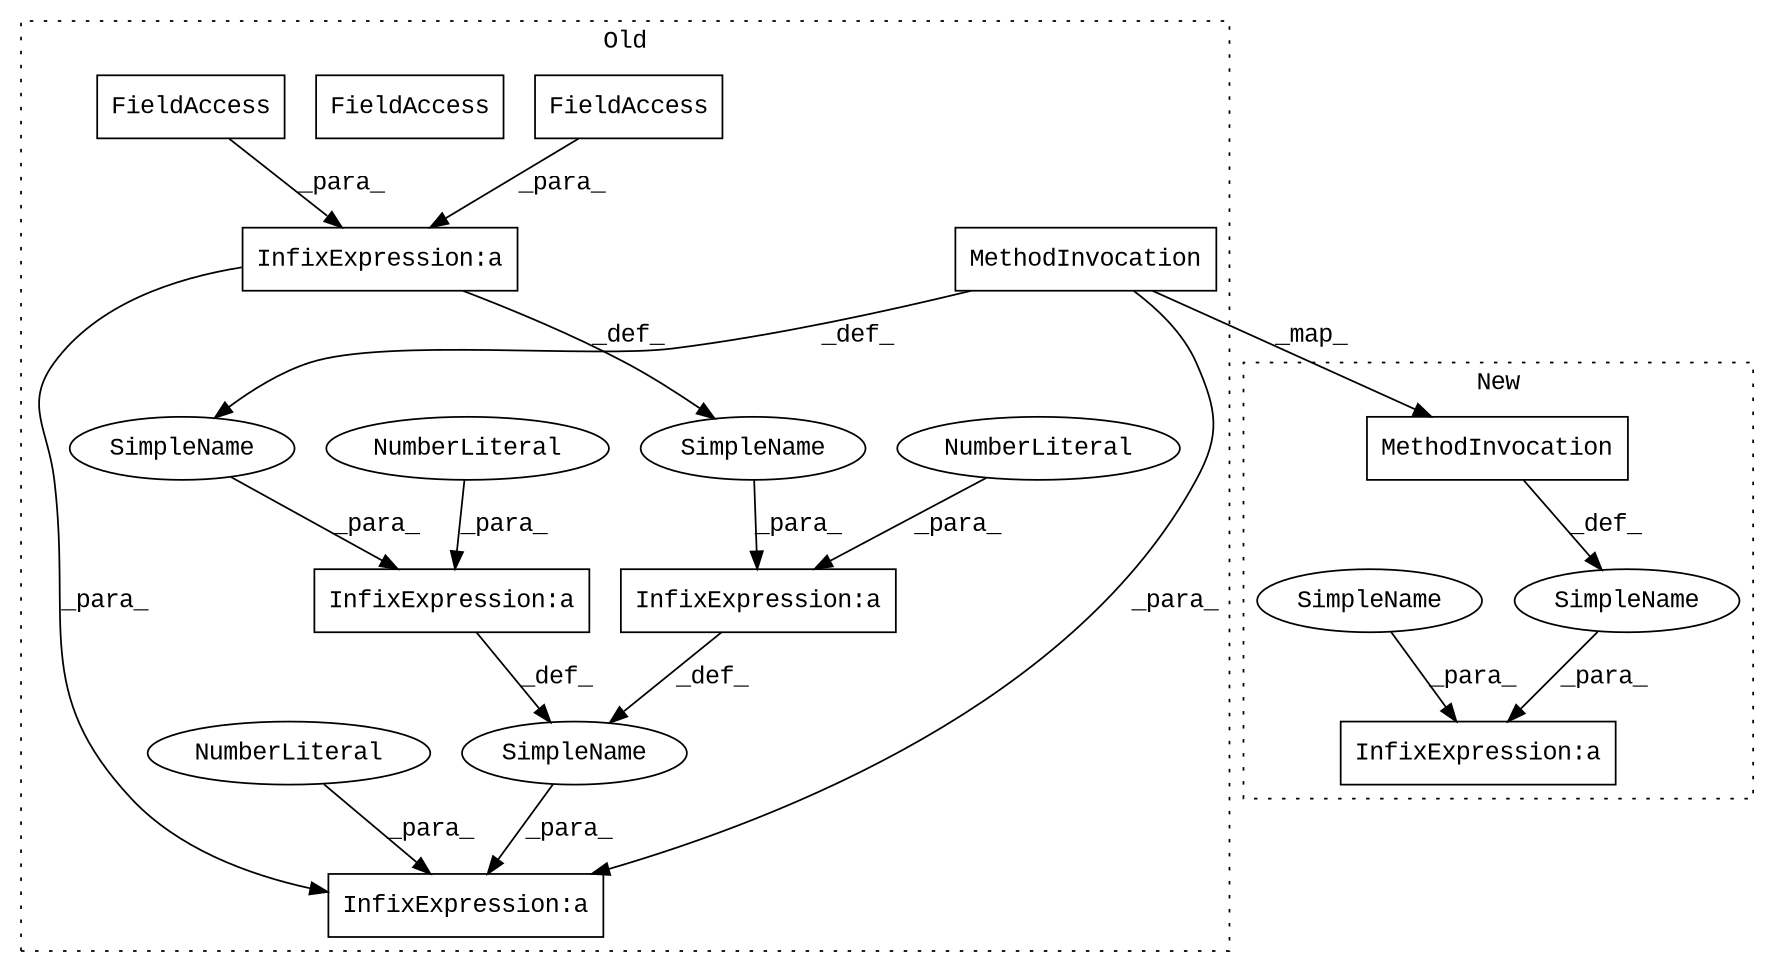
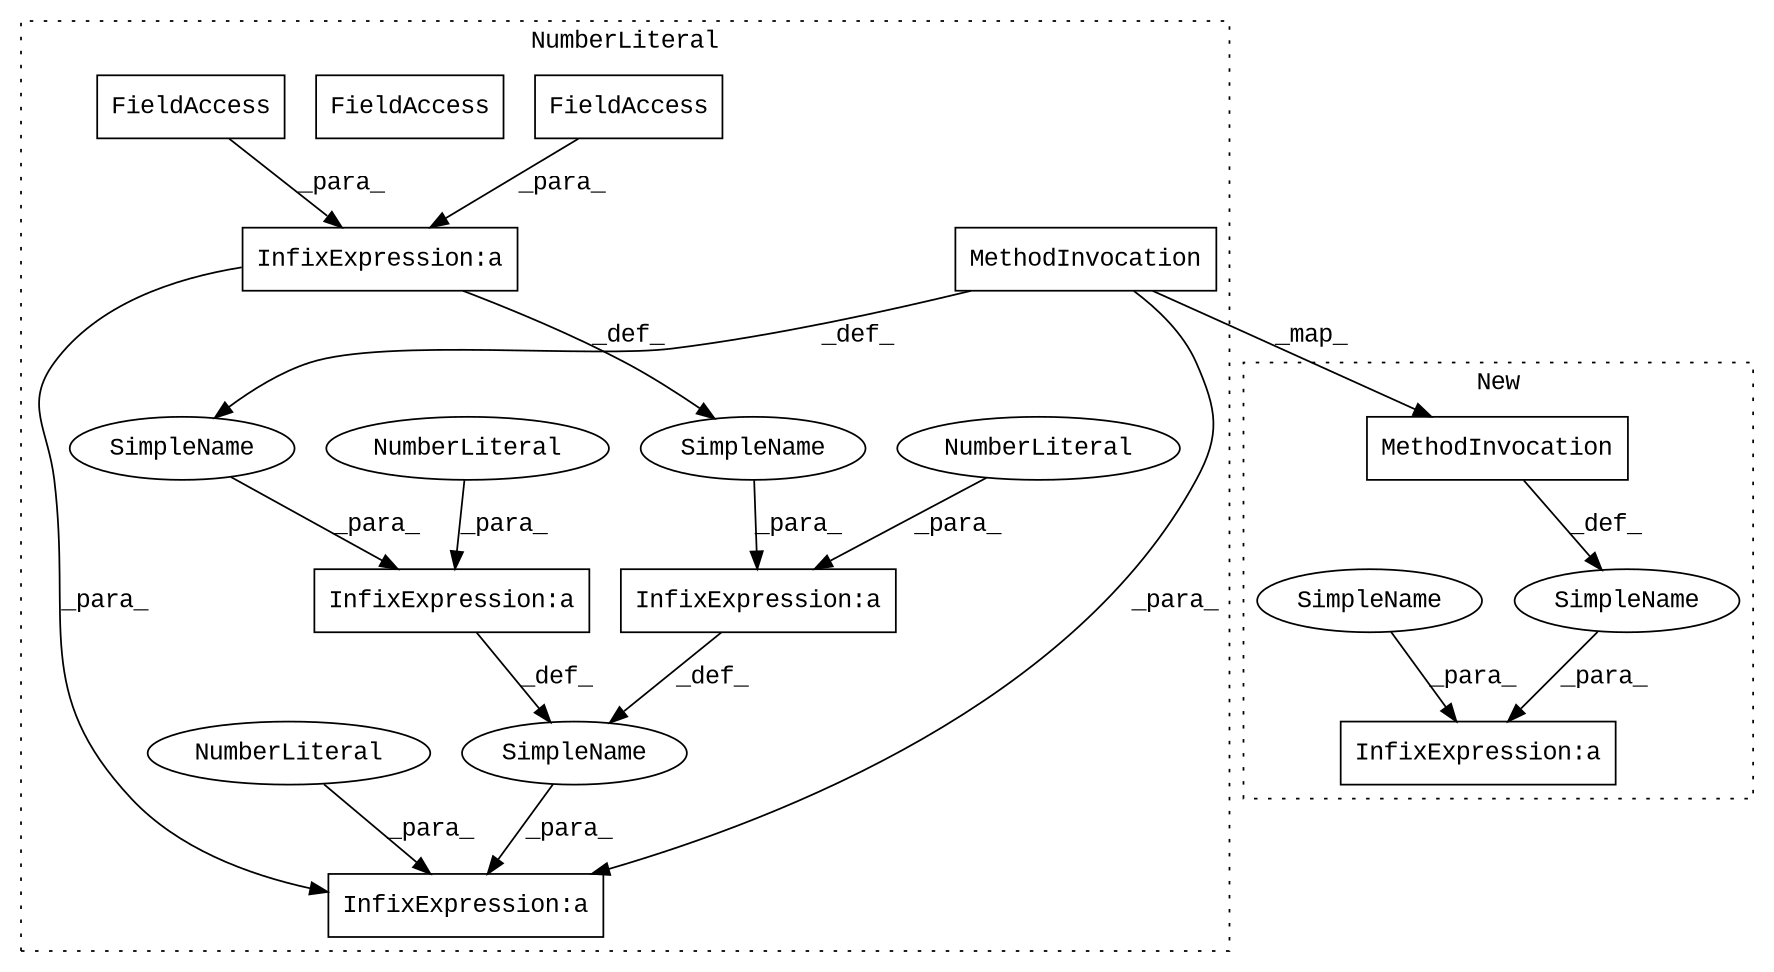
cluster "Old": label "Old" -> "NumberLiteral"
